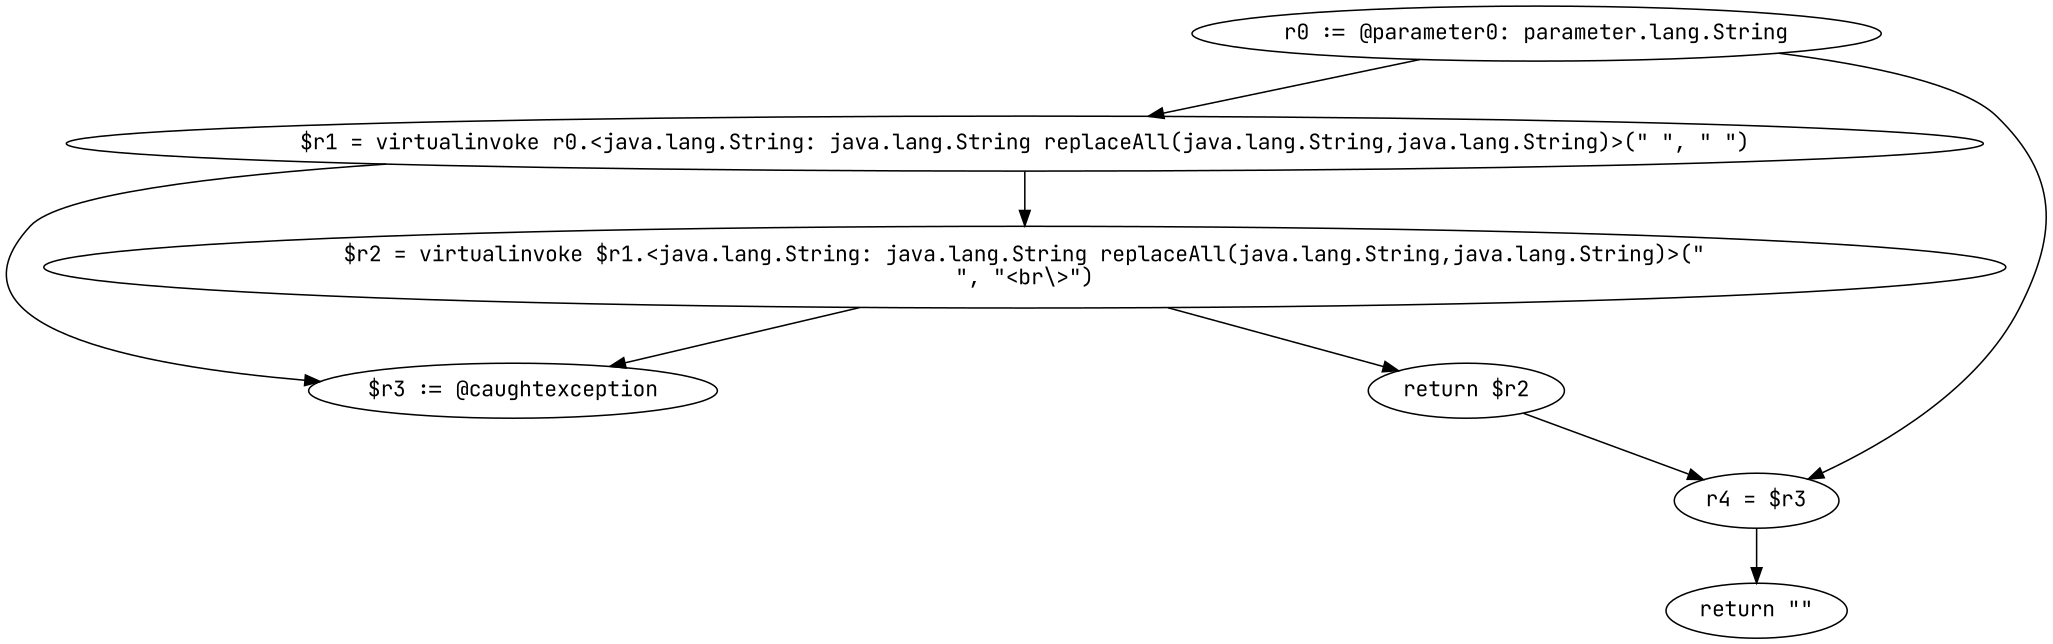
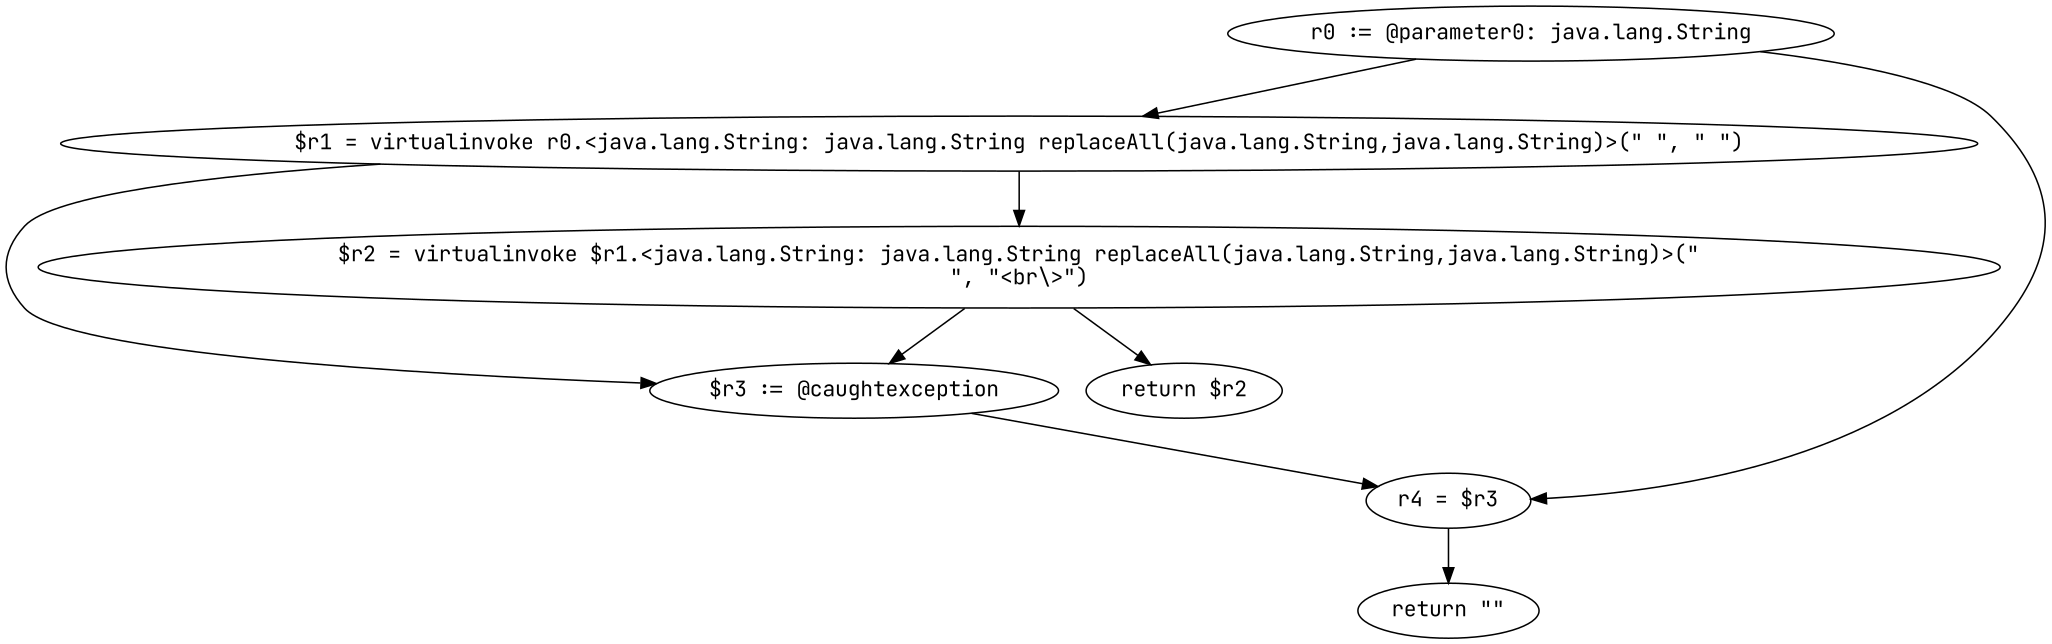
node "r0 := @parameter0: parameter.lang.String": label "r0 := @parameter0: parameter.lang.String" -> "r0 := @parameter0: java.lang.String"
edge "return $r2" -> "r4 = $r3": now "$r3 := @caughtexception" -> "r4 = $r3"
